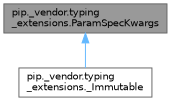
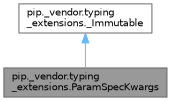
edge "pip._vendor.typing _extensions._Immutable" -> "pip._vendor.typing _extensions.ParamSpecKwargs": reversed
